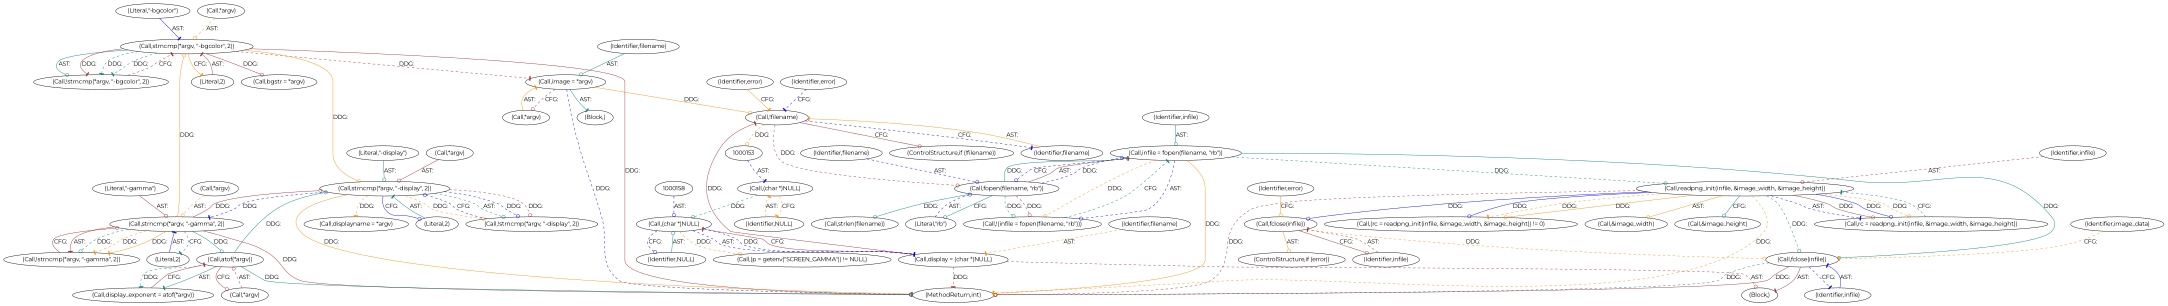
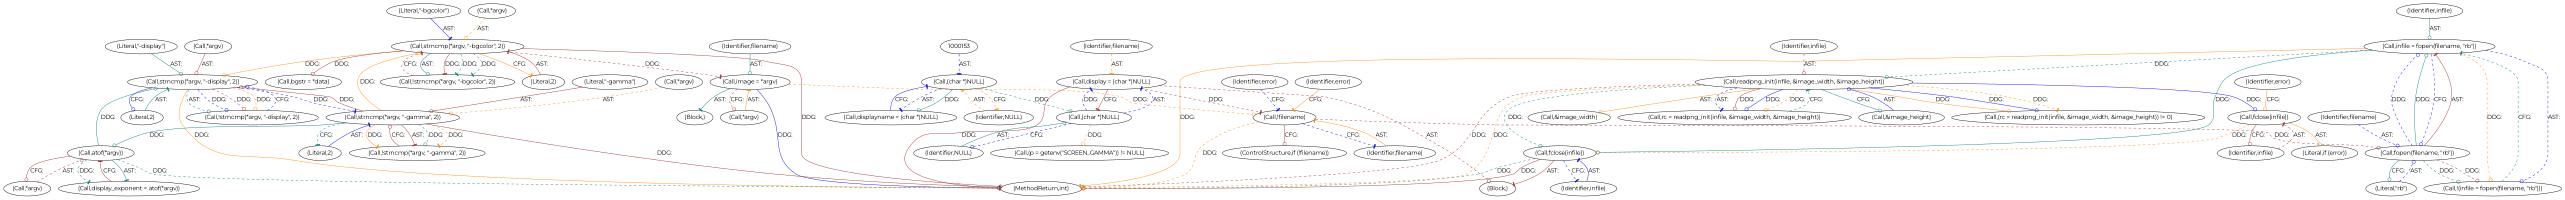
node "(Call,bgstr = *argv)": label "(Call,bgstr = *argv)" -> "(Call,bgstr = *data)"
edge "(Call,&image_height)" -> "(Call,readpng_init(infile, &image_width, &image_height))": added, label "AST:"
edge "(Call,image = *argv)" -> "(Call,!filename)": style solid -> dashed
node "(Call,displayname = (char *)NULL)": added
edge "(Call,!filename)" -> "1000153": now "(Call,!filename)" -> "(MethodReturn,int)"
node "1000158": removed
node "(Call,displayname = *argv)": removed
node "(Call,strlen(filename))": removed
node "(Identifier,image_data)": removed
edge "(Call,display = (char *)NULL)" -> "(Call,!filename)": style solid -> dashed
node "(ControlStructure,if (error))": label "(ControlStructure,if (error))" -> "(Literal,if (error))"
edge "(Call,display = (char *)NULL)" -> "(MethodReturn,int)": style dashed -> solid
edge "(Call,image = *argv)" -> "(MethodReturn,int)": style dashed -> solid
edge "(Call,atof(*argv))" -> "(MethodReturn,int)": style solid -> dashed
